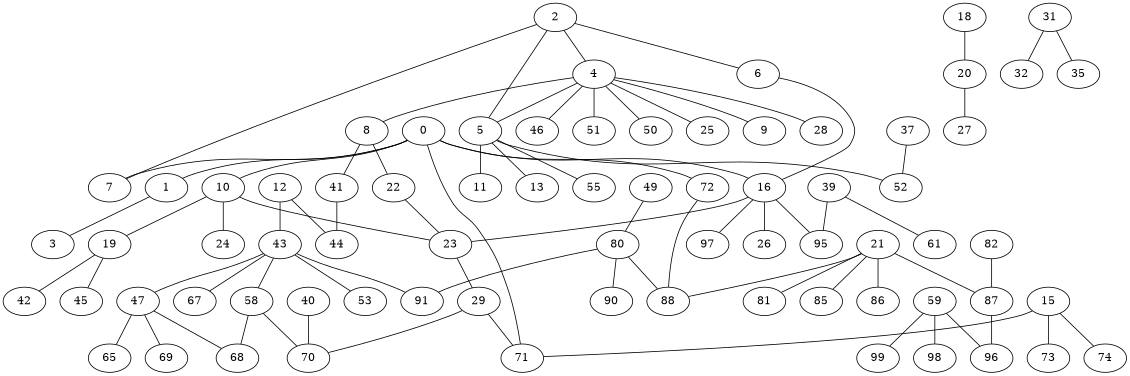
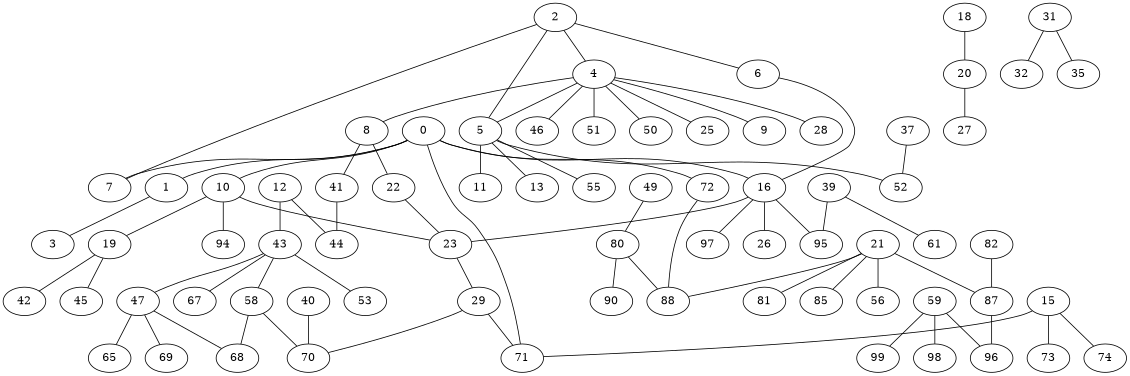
node "24": label "24" -> "94"
node "91": removed
node "86": label "86" -> "56"
